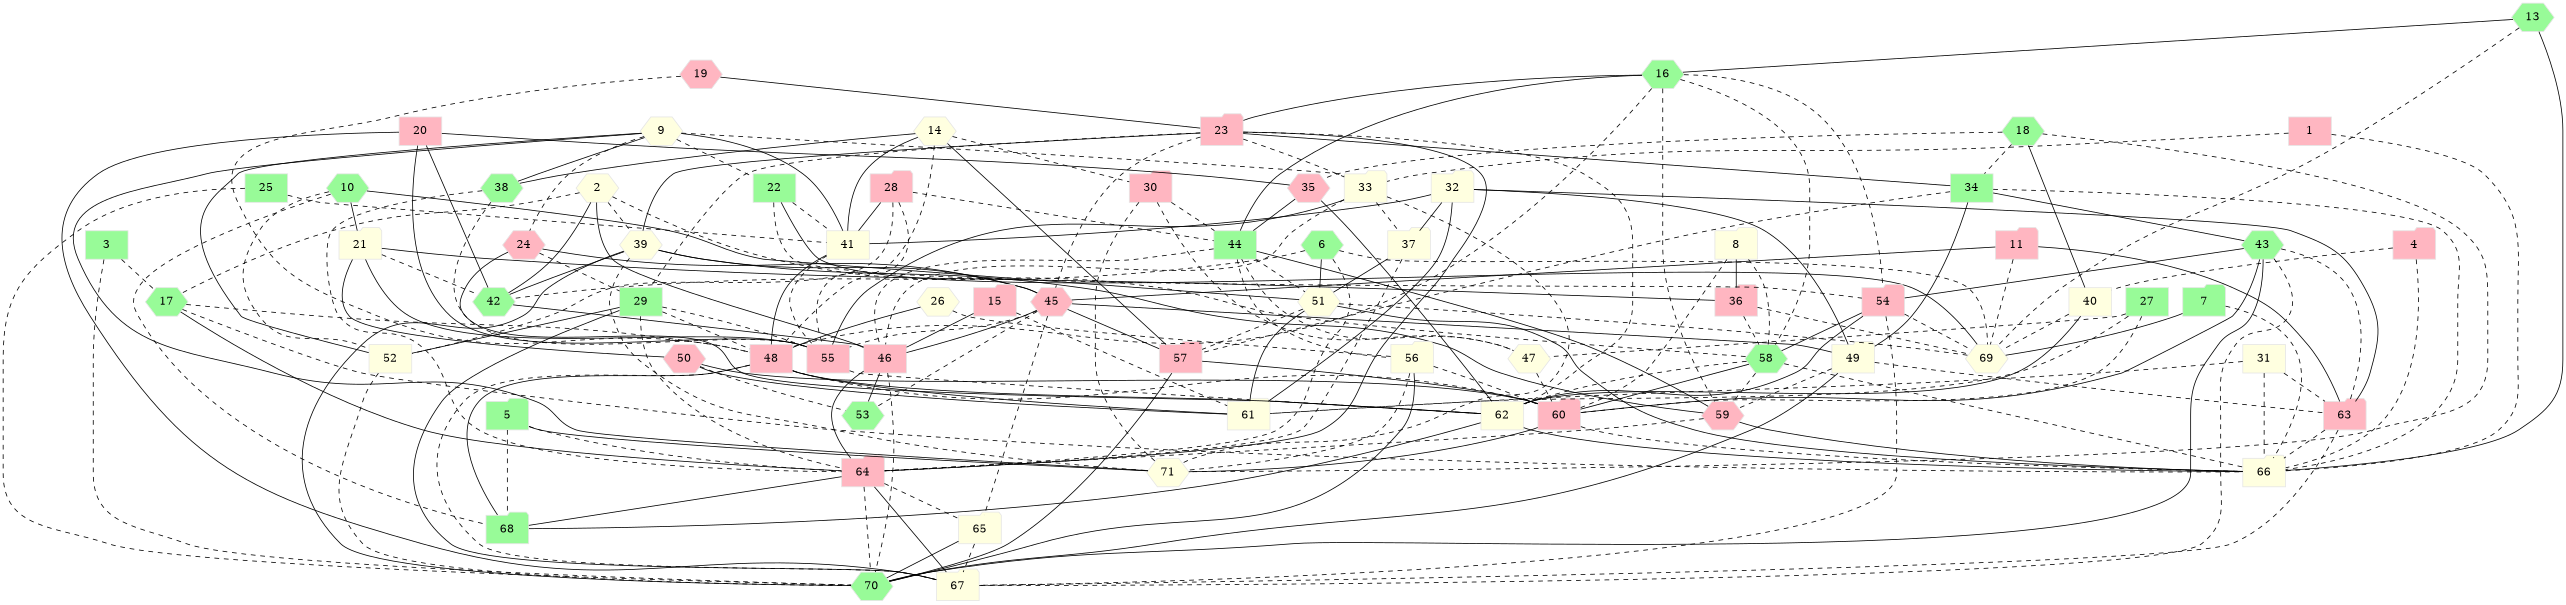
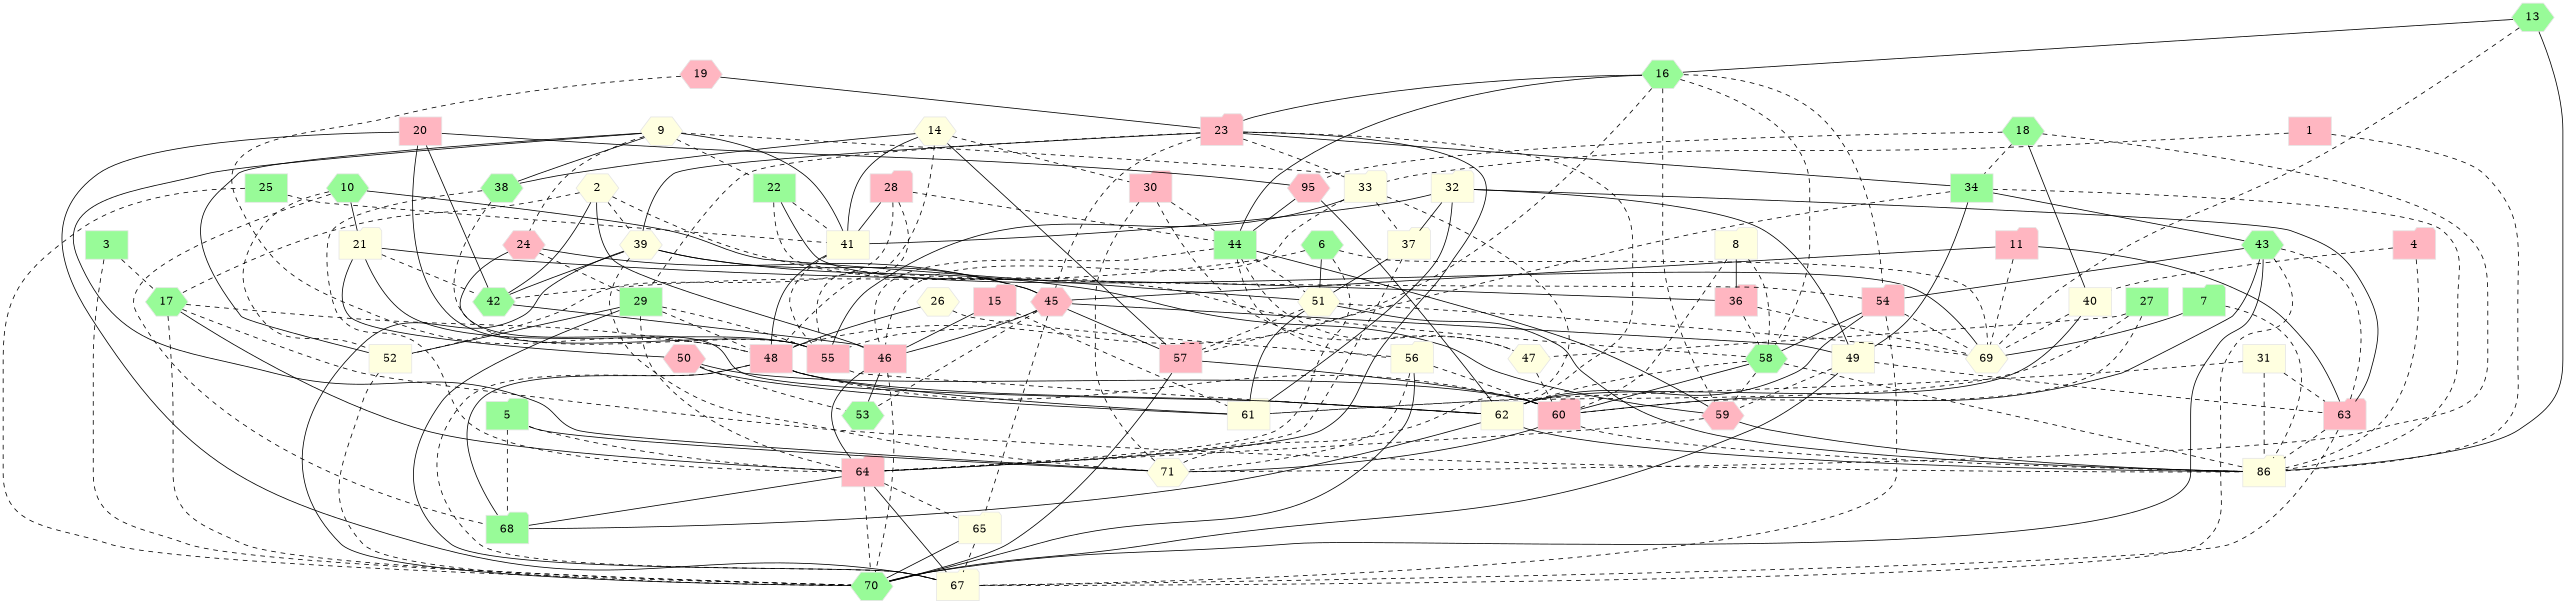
node "35": label "35" -> "95"
node "66": label "66" -> "86"
edge "17" -- "70": added
